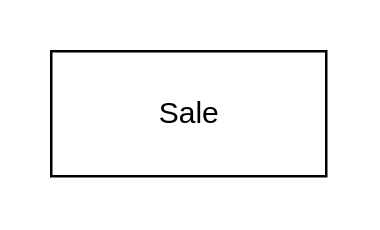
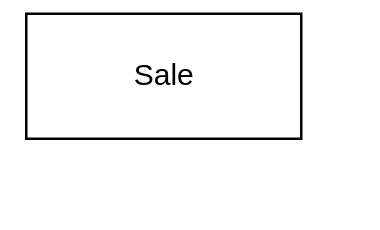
node "Sale": moved (189, 114) -> (164, 76)
